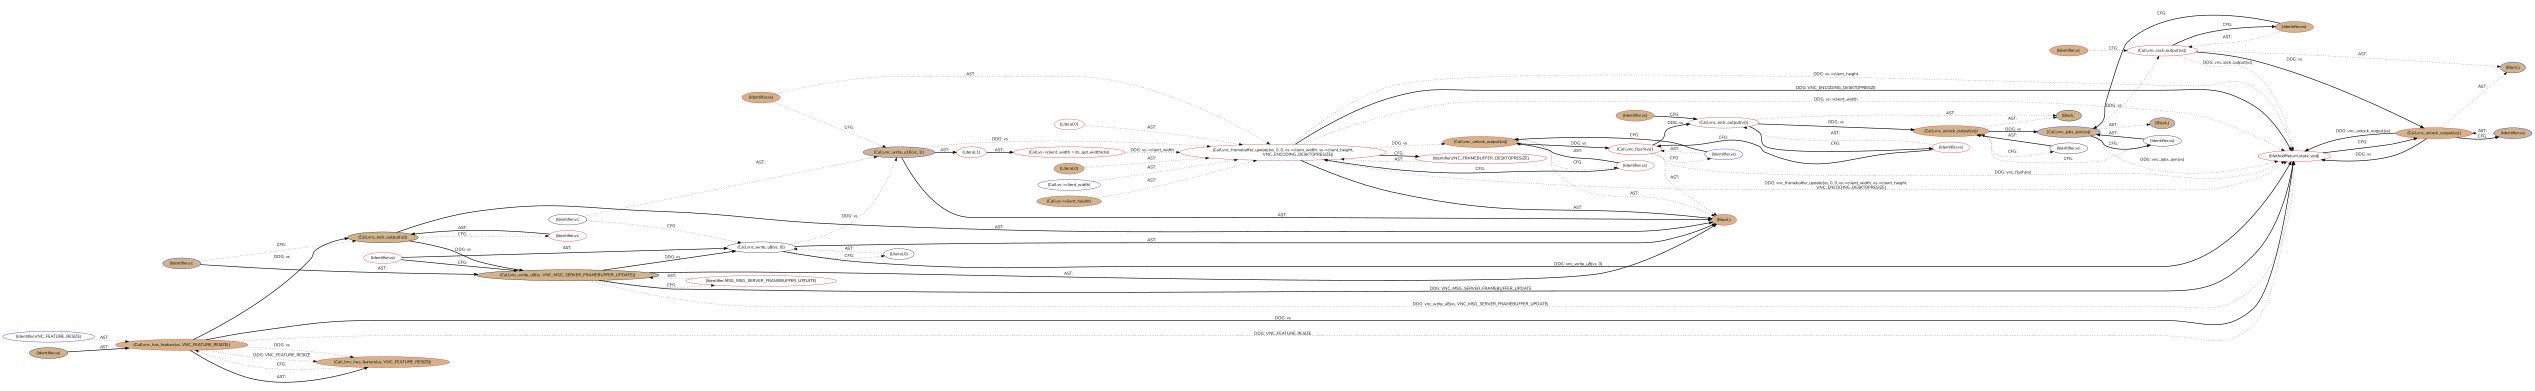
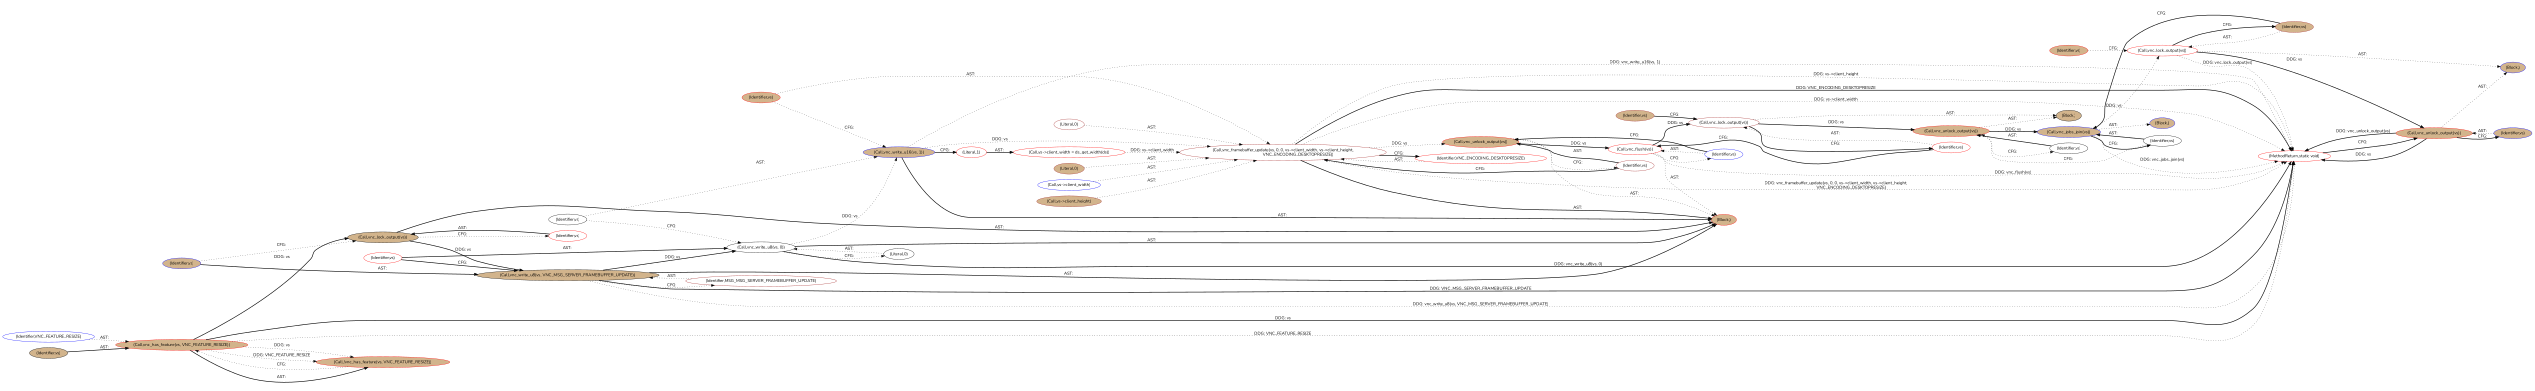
edge "(Call,vnc_write_u16(vs, 1))" -> "(MethodReturn,static void)": added, label "DDG: vnc_write_u16(vs, 1)"
edge "(Call,vnc_write_u16(vs, 1))" -> "(Literal,1)": label "AST: " -> "CFG: "
node "(Identifier,VNC_FRAMEBUFFER_DESKTOPRESIZE)": label "(Identifier,VNC_FRAMEBUFFER_DESKTOPRESIZE)" -> "(Identifier,VNC_ENCODING_DESKTOPRESIZE)"
